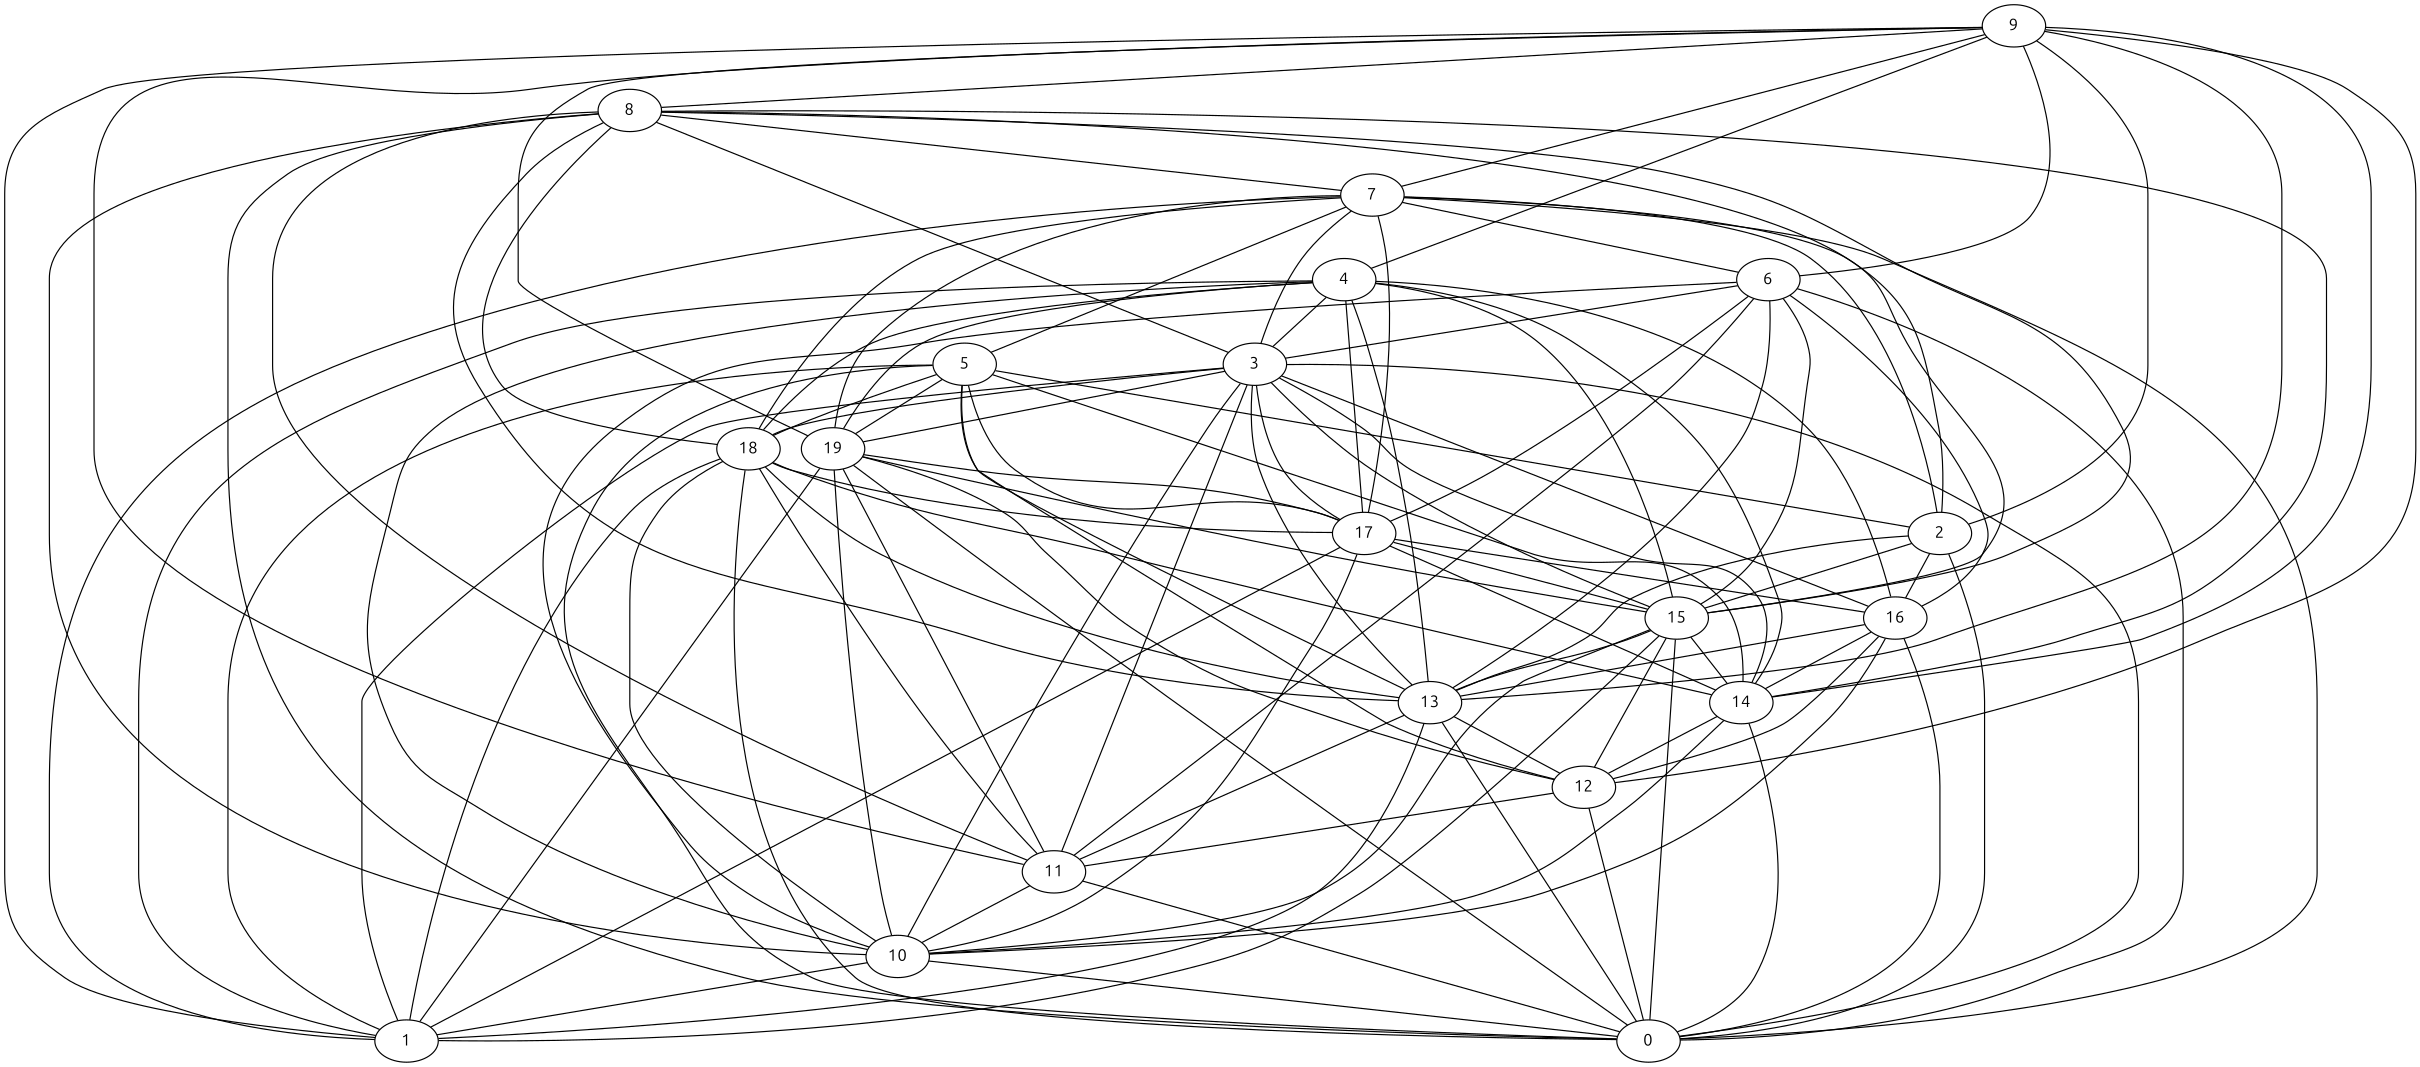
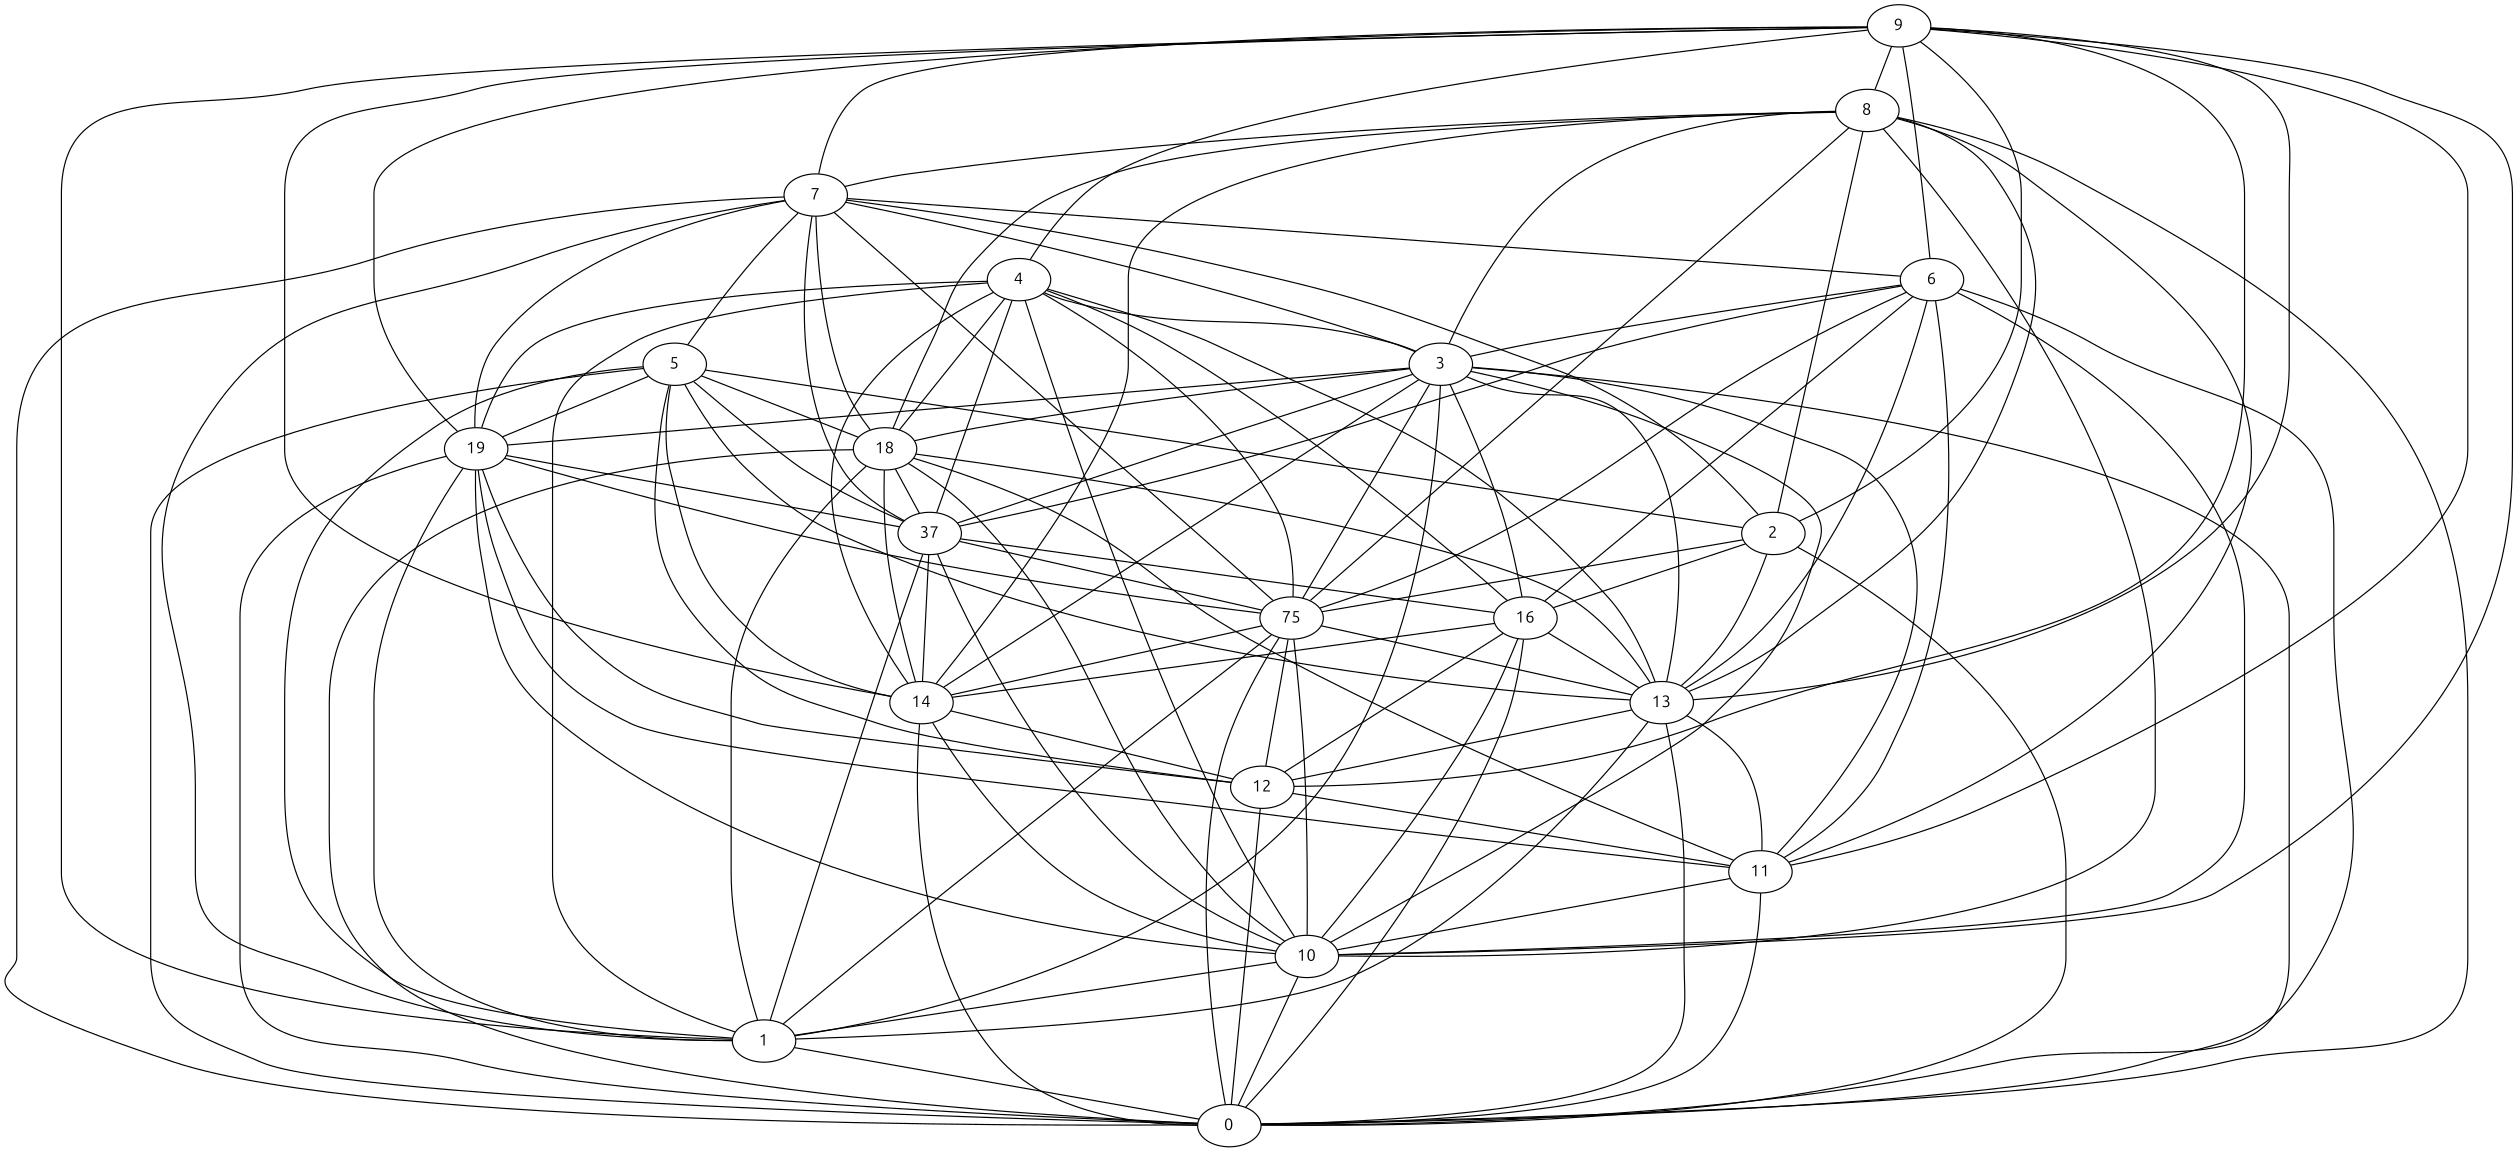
node "17": label "17" -> "37"
node "15": label "15" -> "75"
edge "9" -- "10": added
edge "1" -- "0": added
